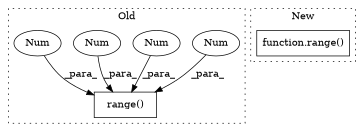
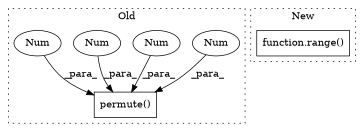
node "range()": label "range()" -> "permute()"
